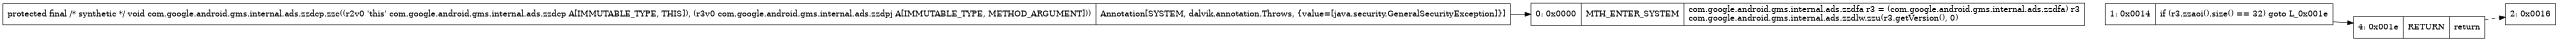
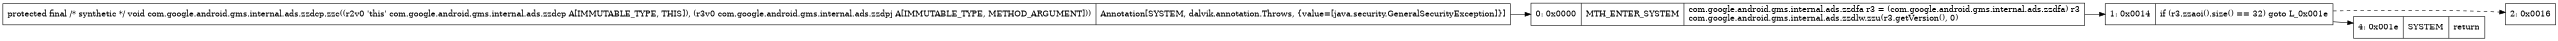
edge "0: 0x0000" -> "1: 0x0014": added
edge "4: 0x001e" -> "2: 0x0016": now "1: 0x0014" -> "2: 0x0016"
node "4: 0x001e": text "RETURN" -> "SYSTEM"
